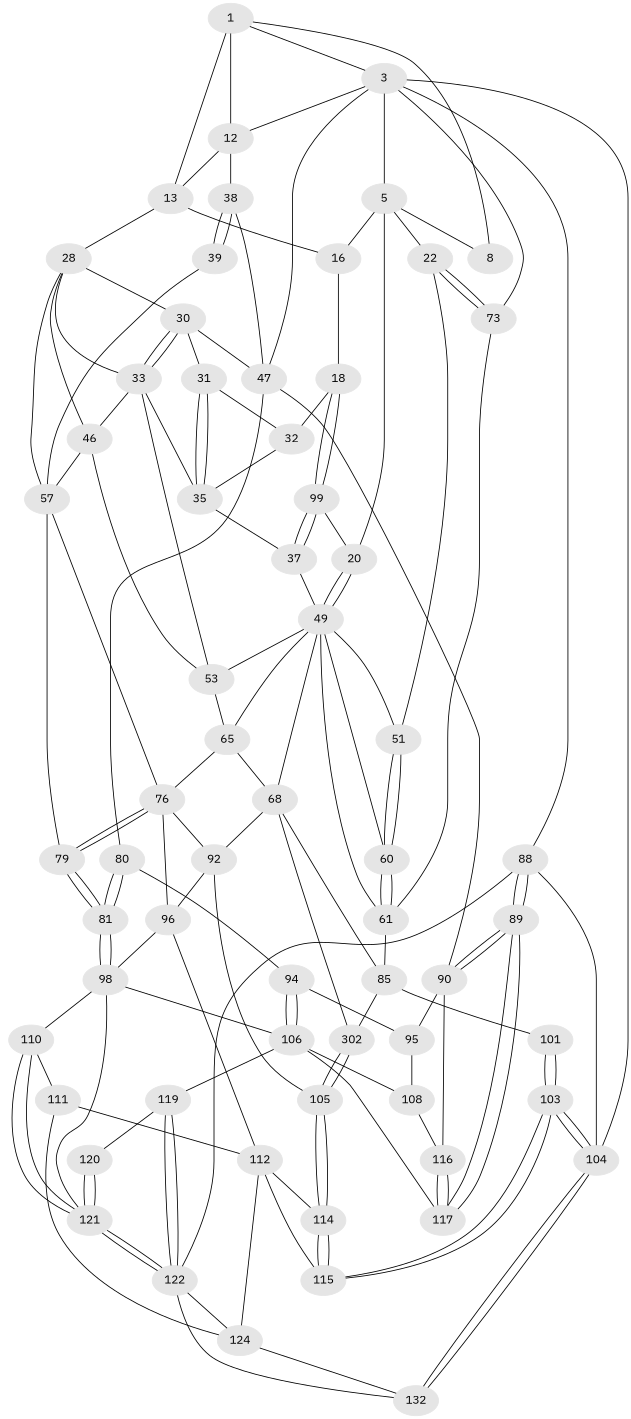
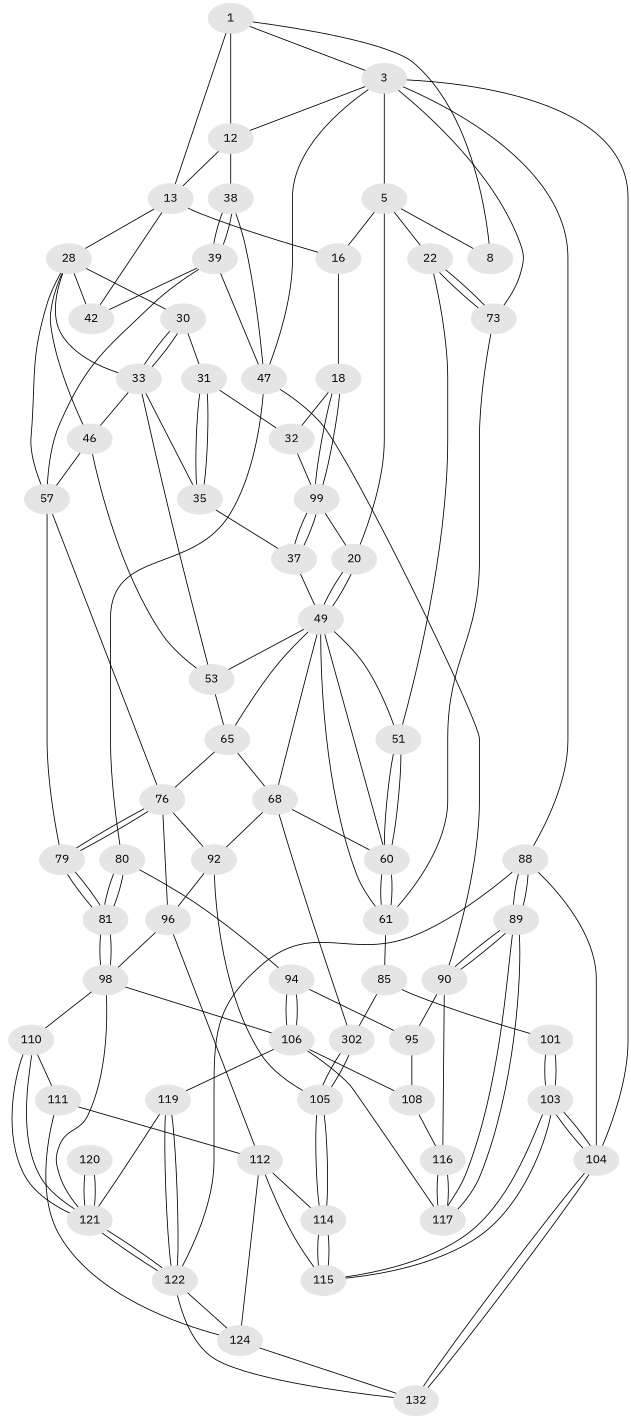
node "42": added
edge "30" -- "47": now "39" -- "47"
edge "32" -- "35": now "32" -- "99"
edge "68" -- "85": now "68" -- "60"
edge "119" -- "120": now "119" -- "121"
